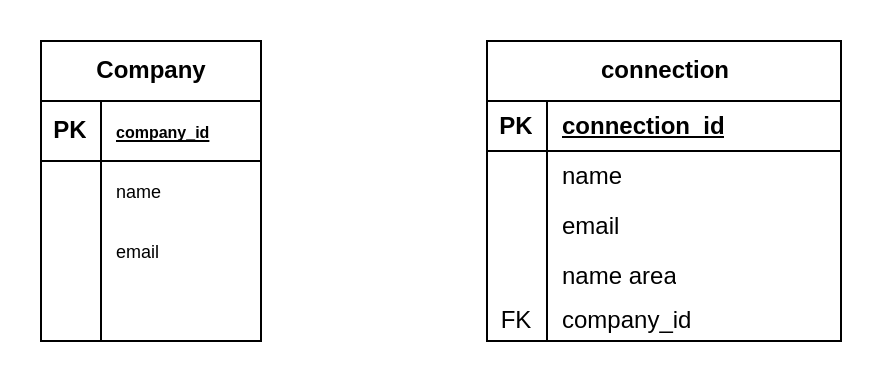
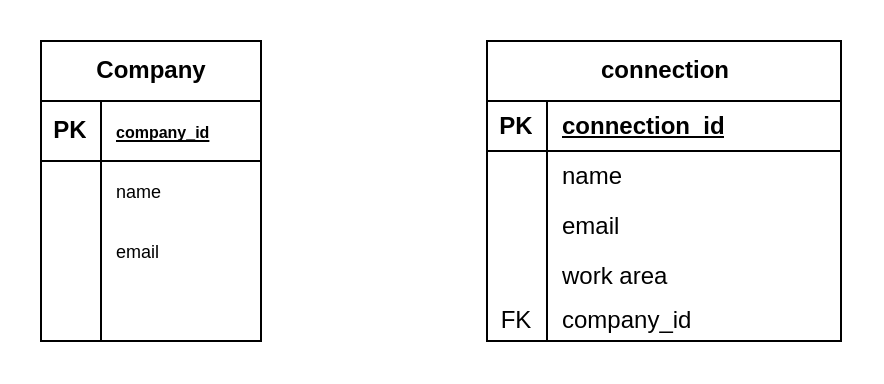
node "name area": label "name area" -> "work area"
